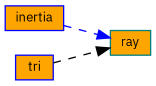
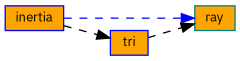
edge "inertia" -> "tri": added
